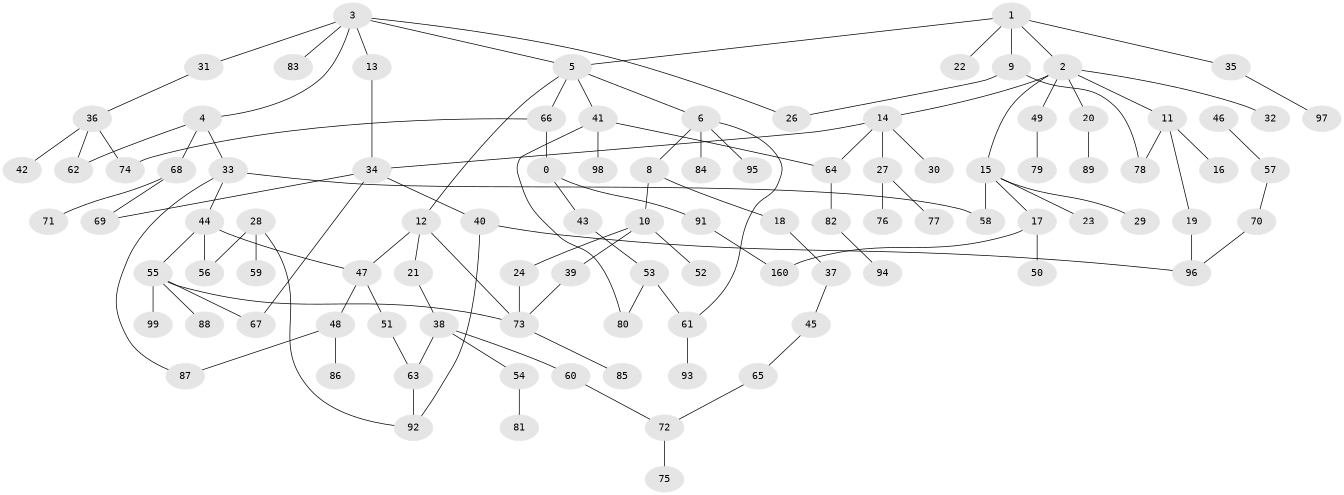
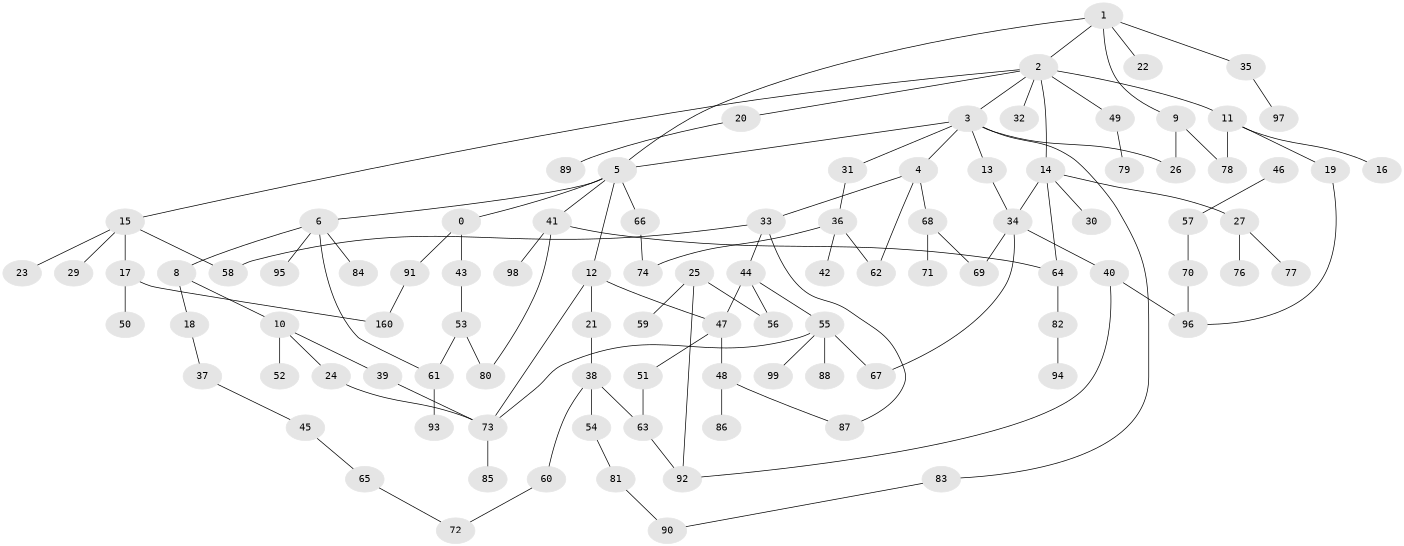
edge "2" -- "3": added
edge "66" -- "0": now "5" -- "0"
node "28": label "28" -> "25"
node "75": removed
node "90": added
